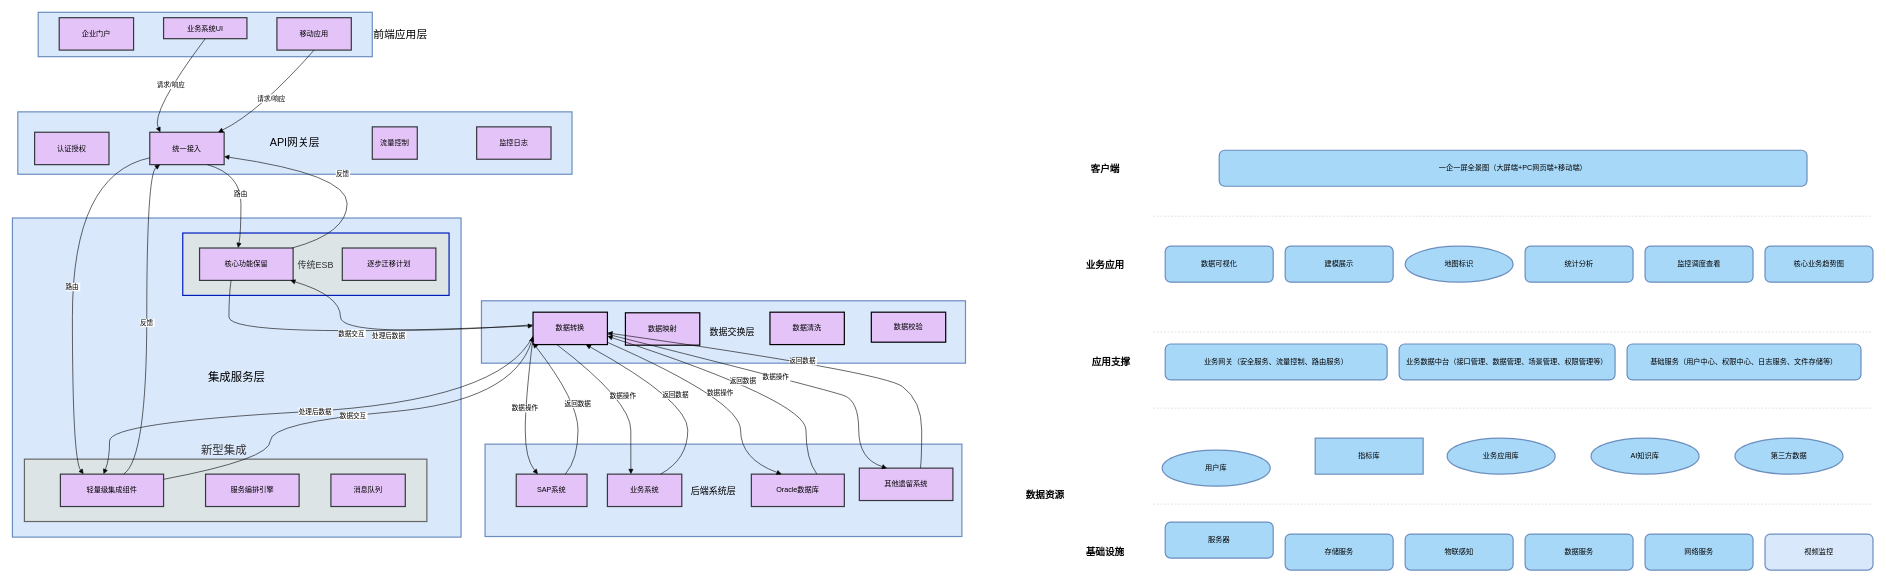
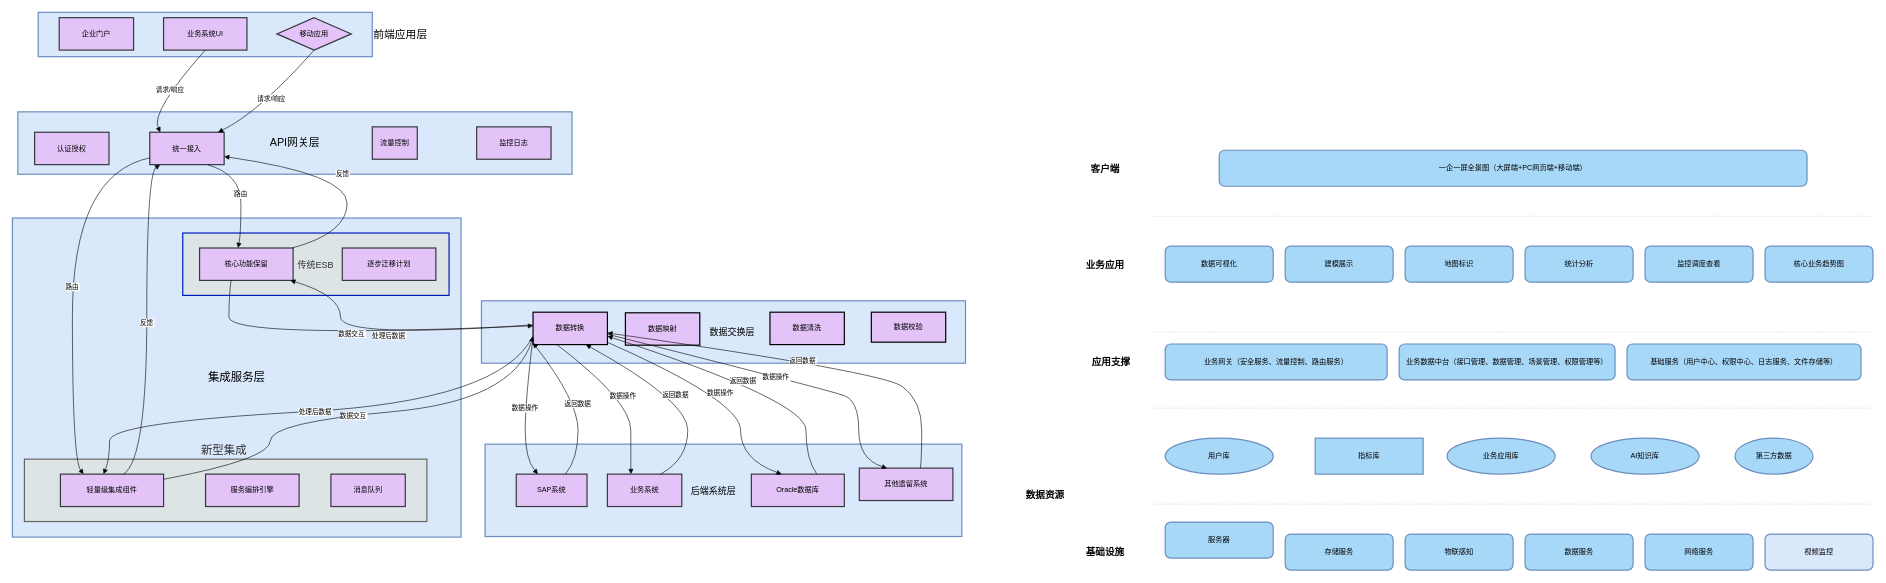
node "业务系统UI": size 83x21 -> 83x32
node "移动应用": shape rectangle -> diamond
node "地图标识": shape ellipse -> rounded rectangle
node "第三方数据": size 108x36 -> 78x36
node "用户库": moved (1217, 468) -> (1220, 456)
